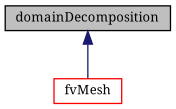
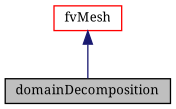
edge "fvMesh" -> "domainDecomposition": reversed
